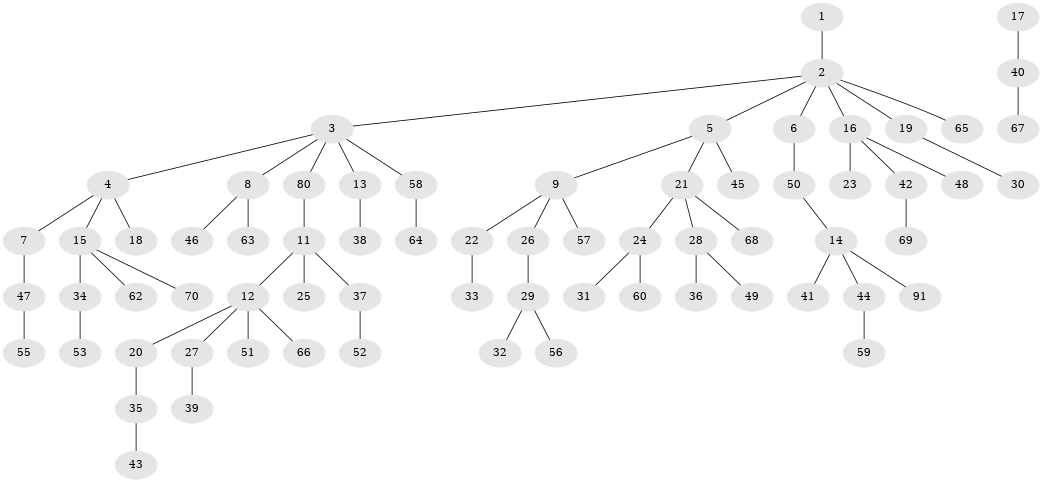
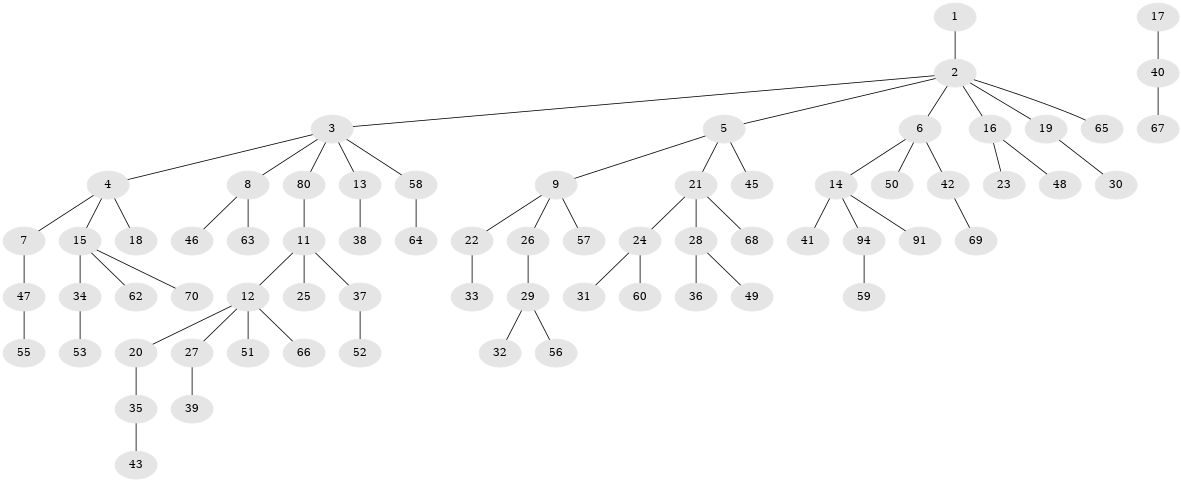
edge "16" -- "42": now "6" -- "42"
edge "50" -- "14": now "6" -- "14"
node "44": label "44" -> "94"
